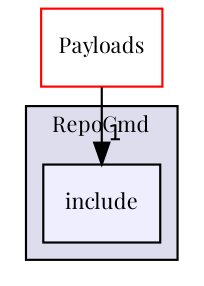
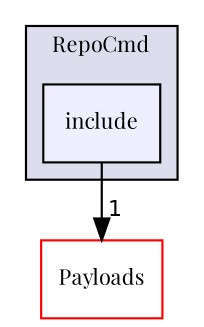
edge "Payloads" -> "include": reversed
